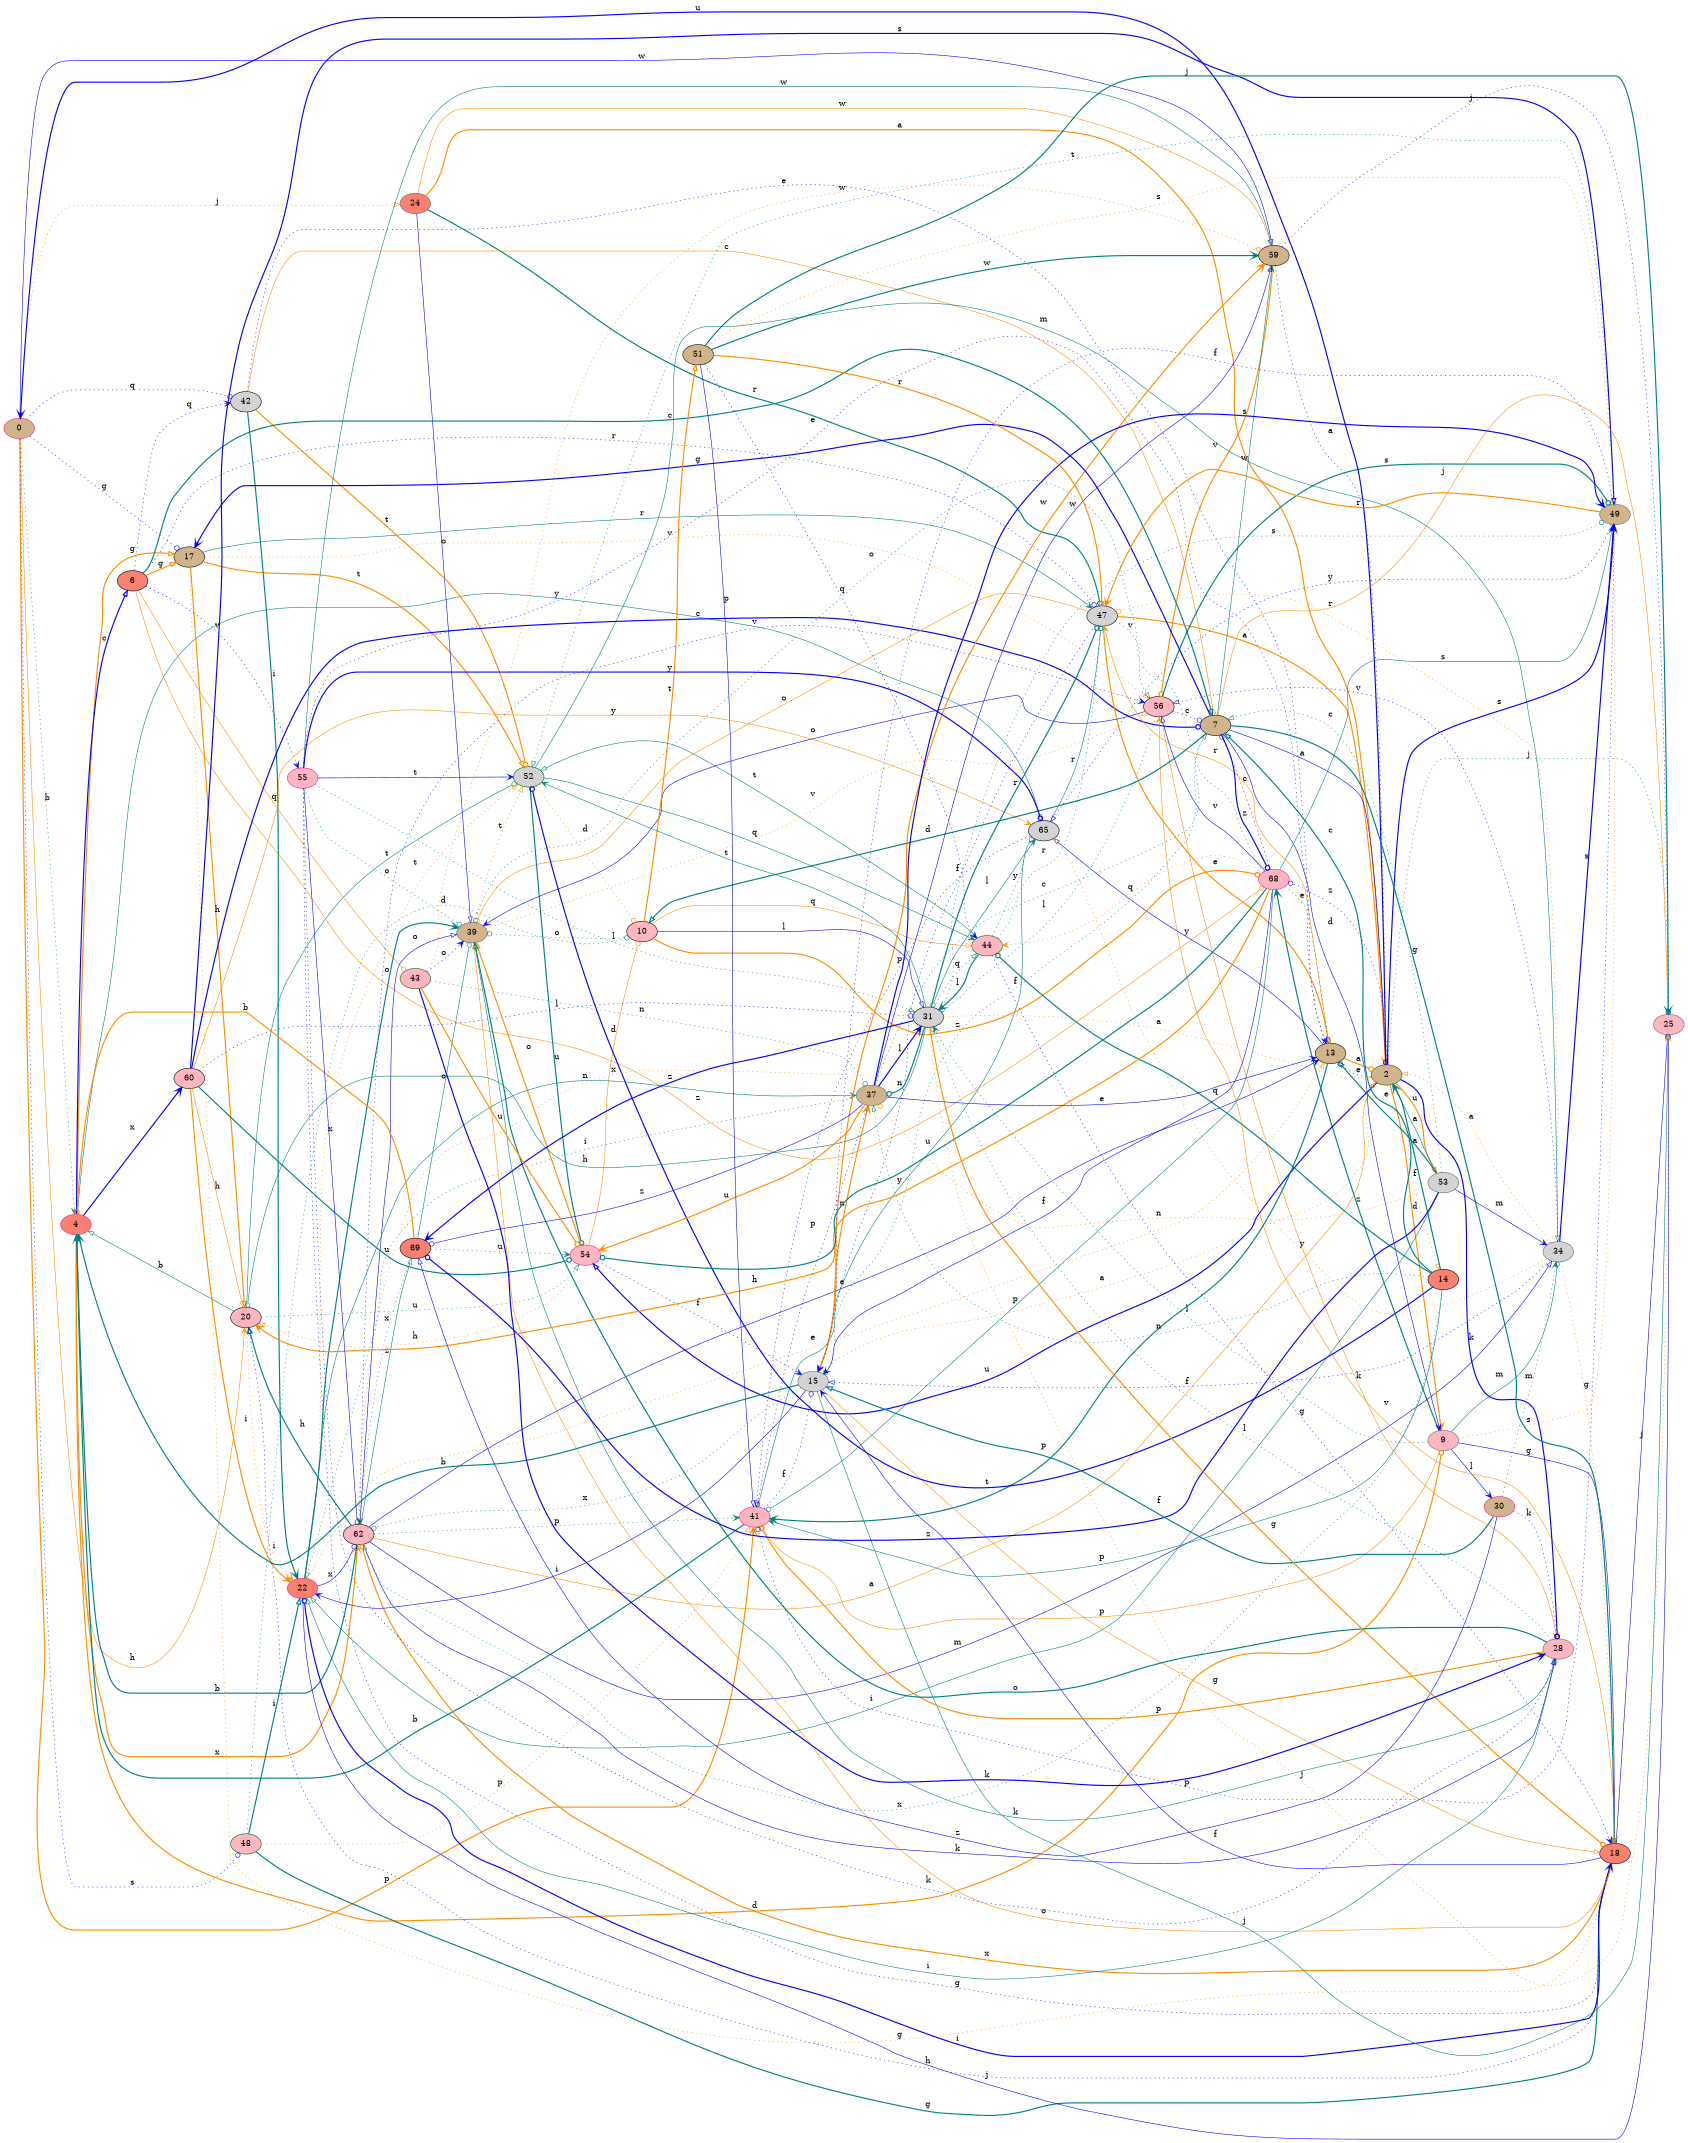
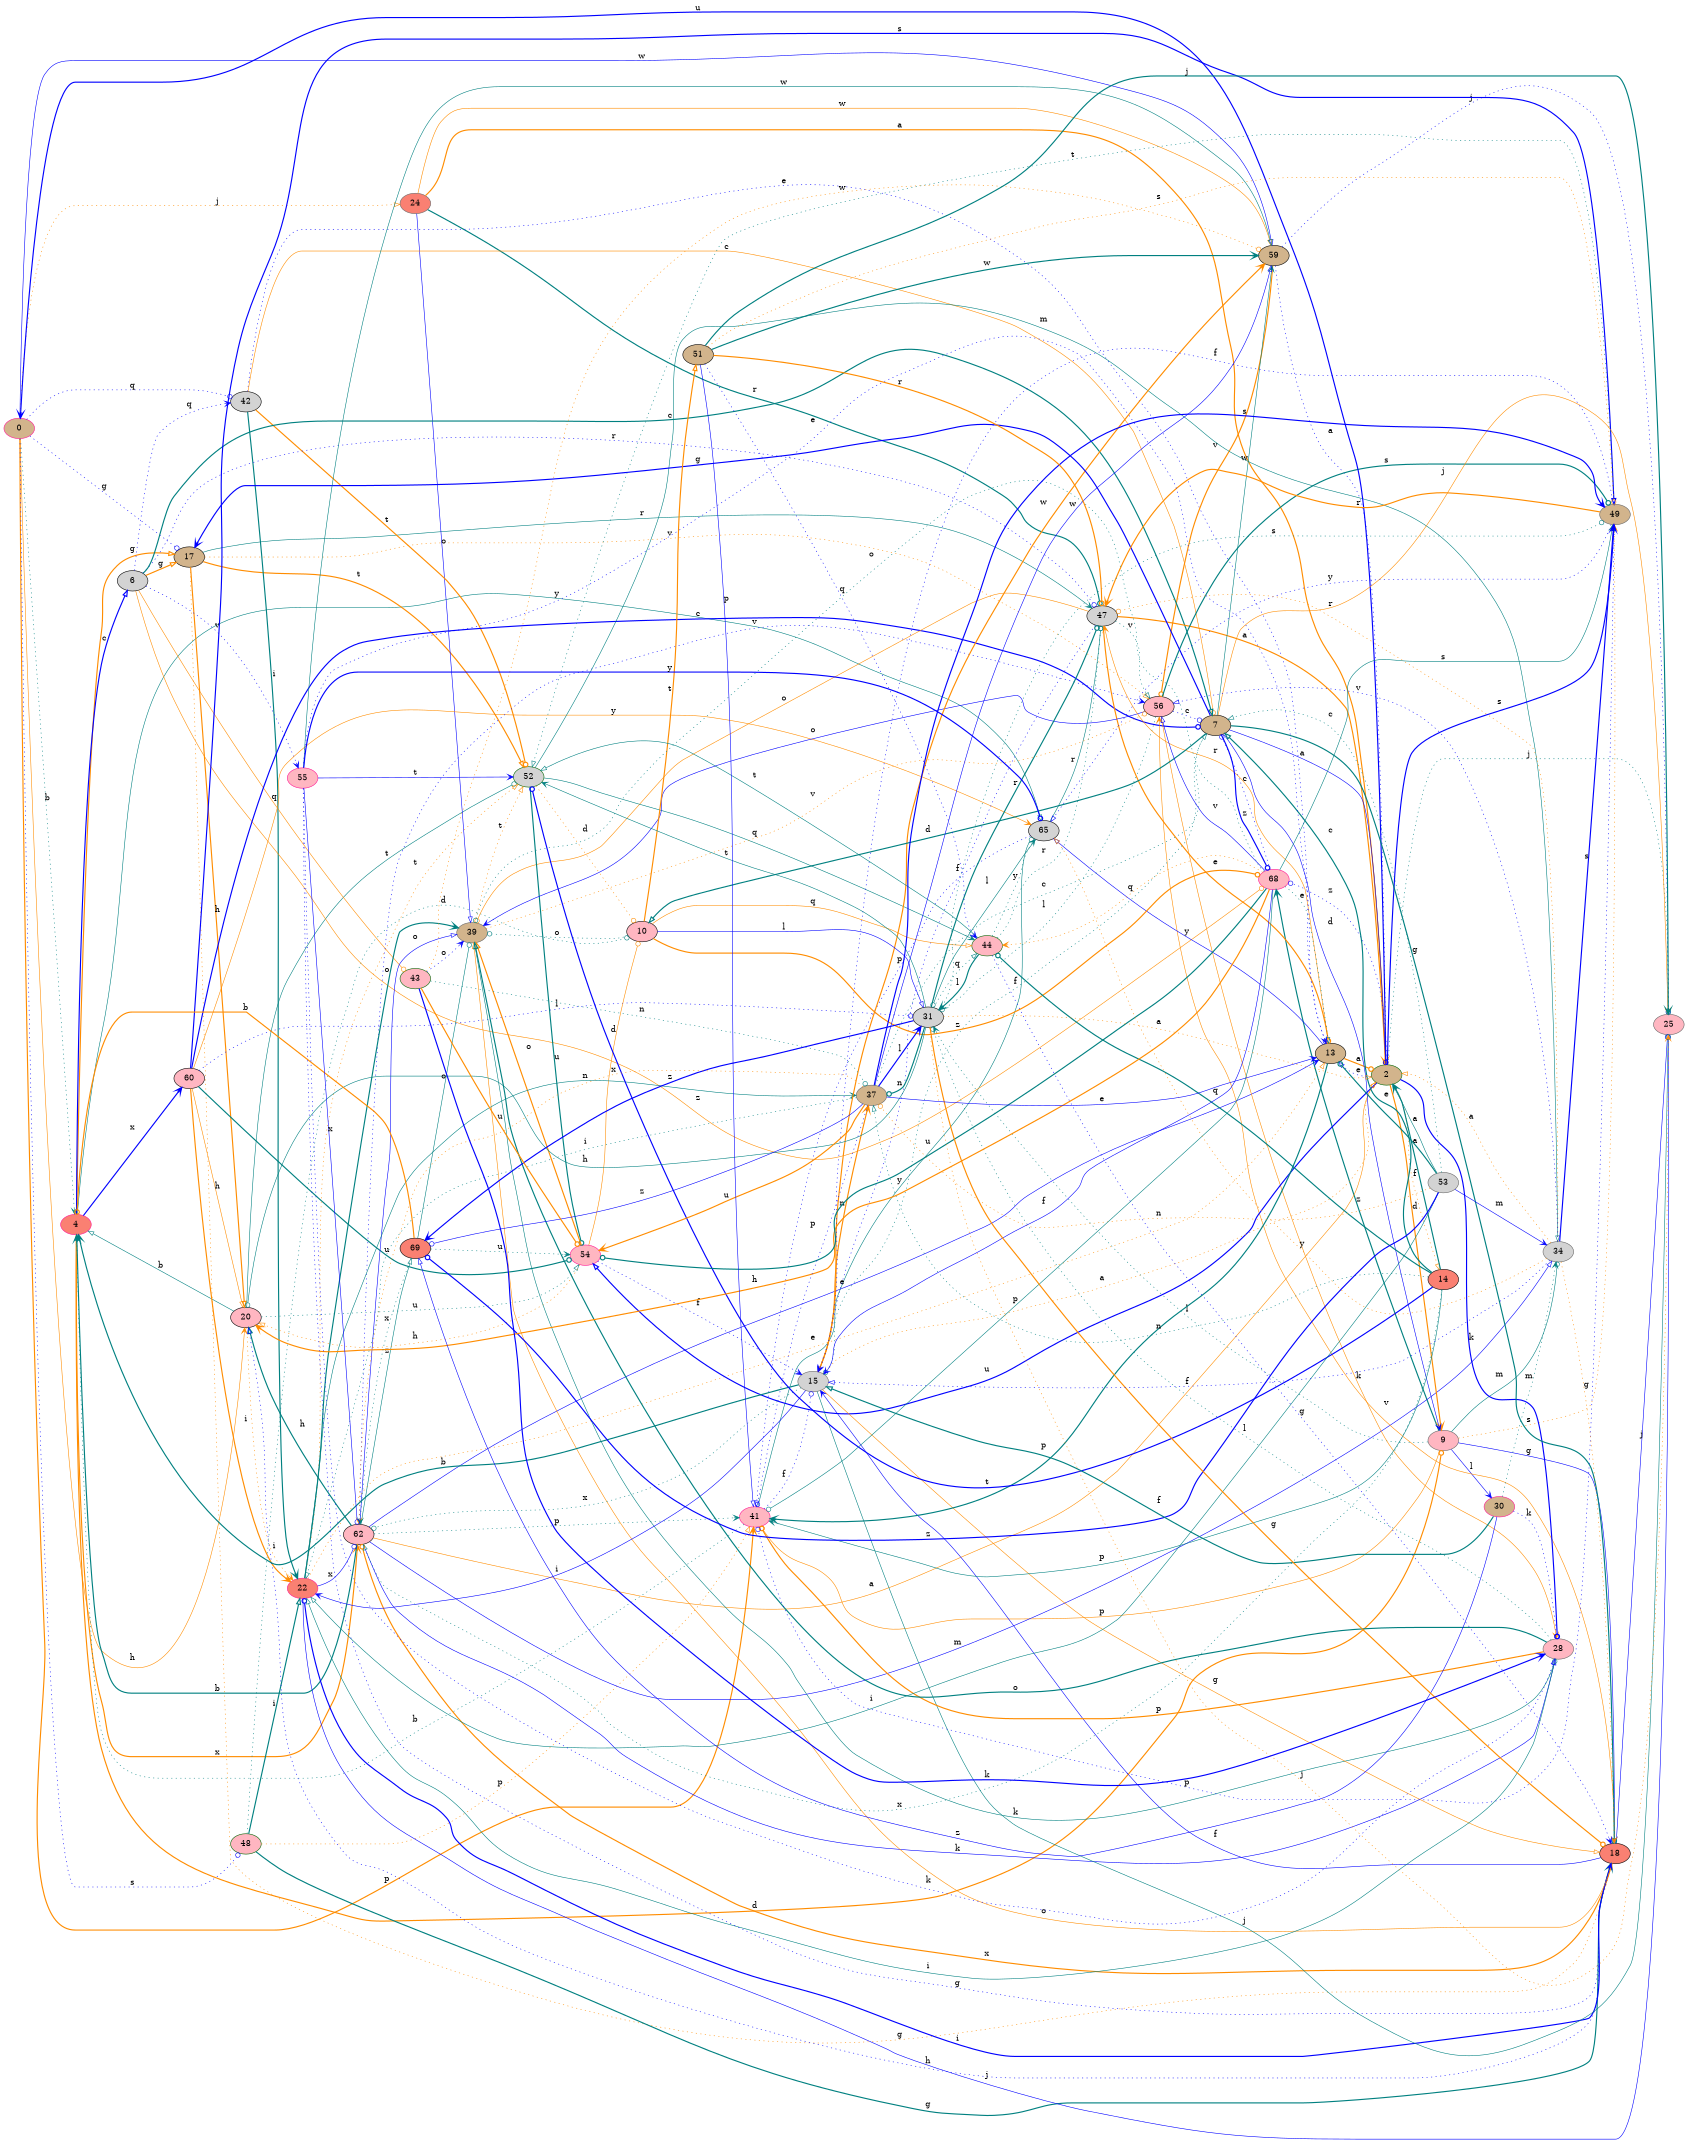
node "6": fillcolor salmon -> lightgrey
edge "55" -> "39": removed, label "o"
edge "55" -> "31": removed, label "l"
edge "2" -> "53": removed, label "u"
edge "41" -> "4": style bold -> dotted
